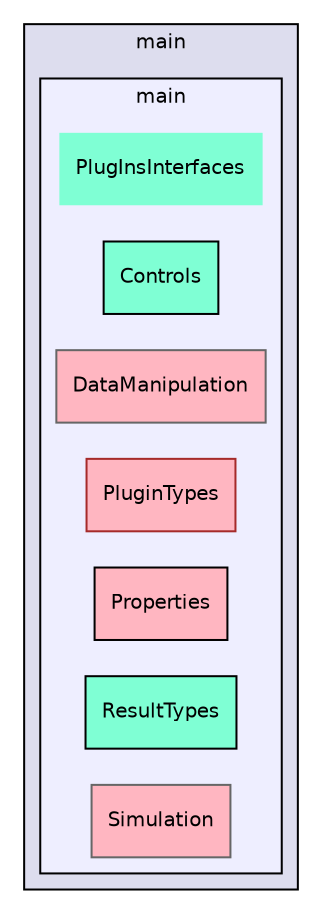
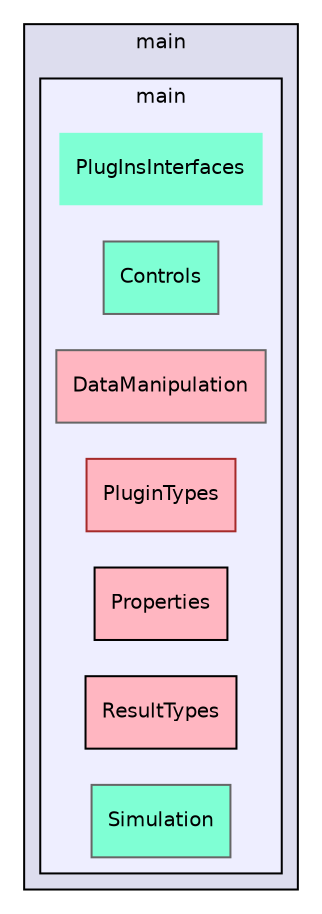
node "Controls": color black -> gray40
node "ResultTypes": fillcolor aquamarine -> lightpink
node "Simulation": fillcolor lightpink -> aquamarine
